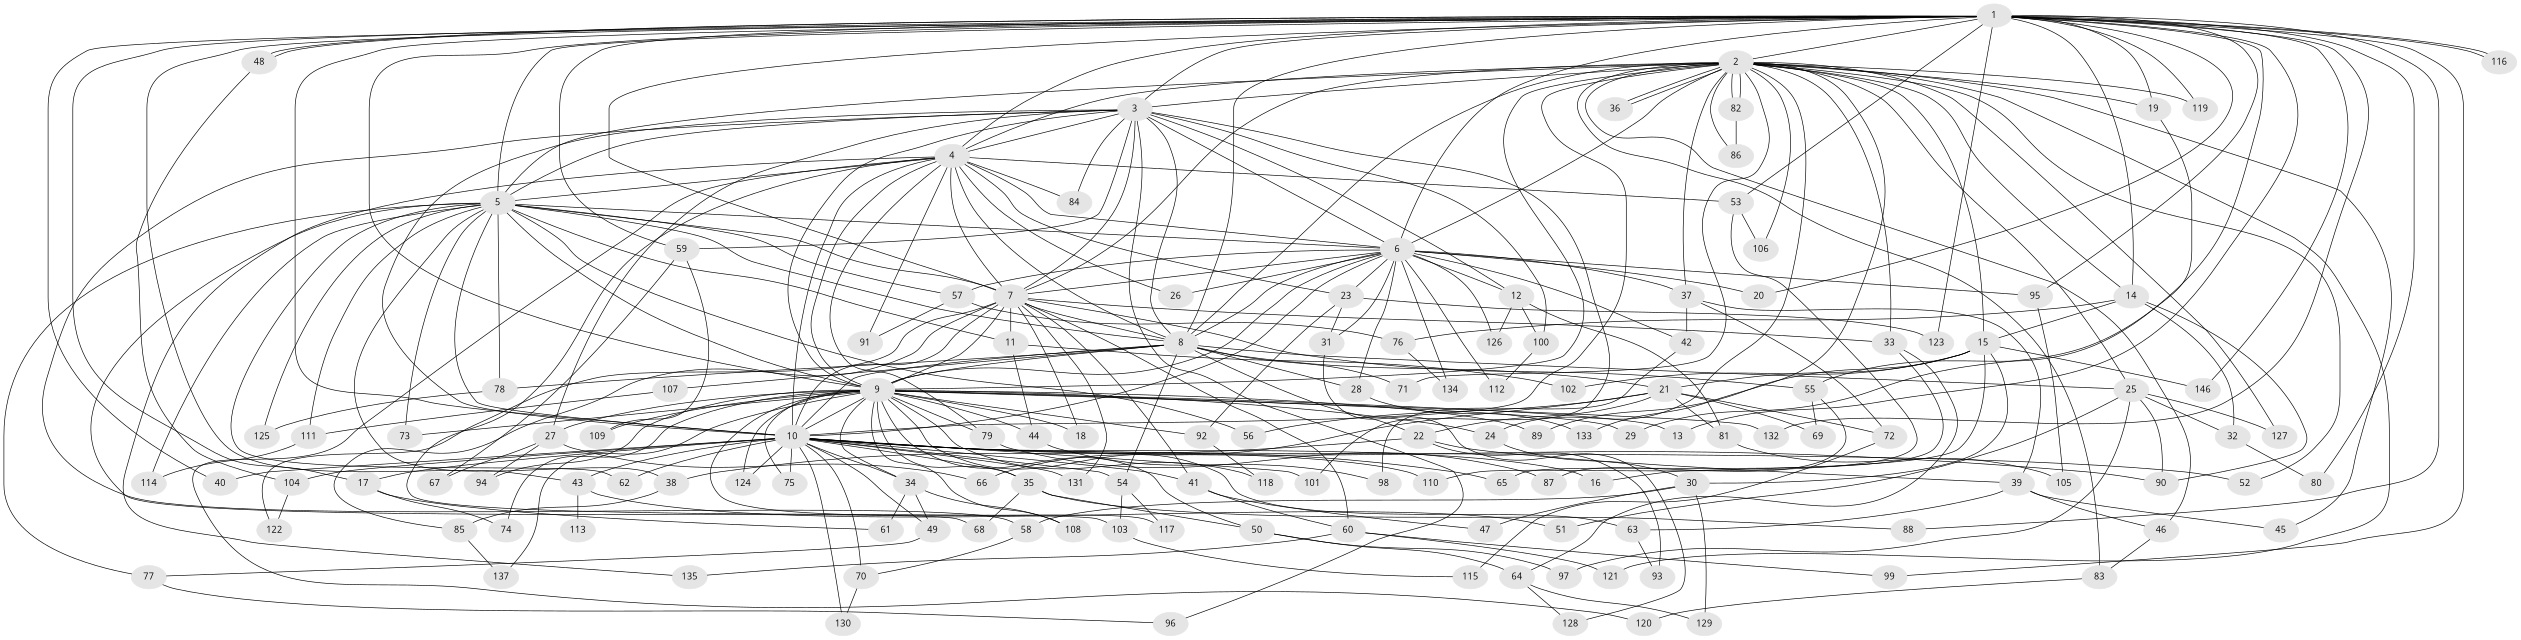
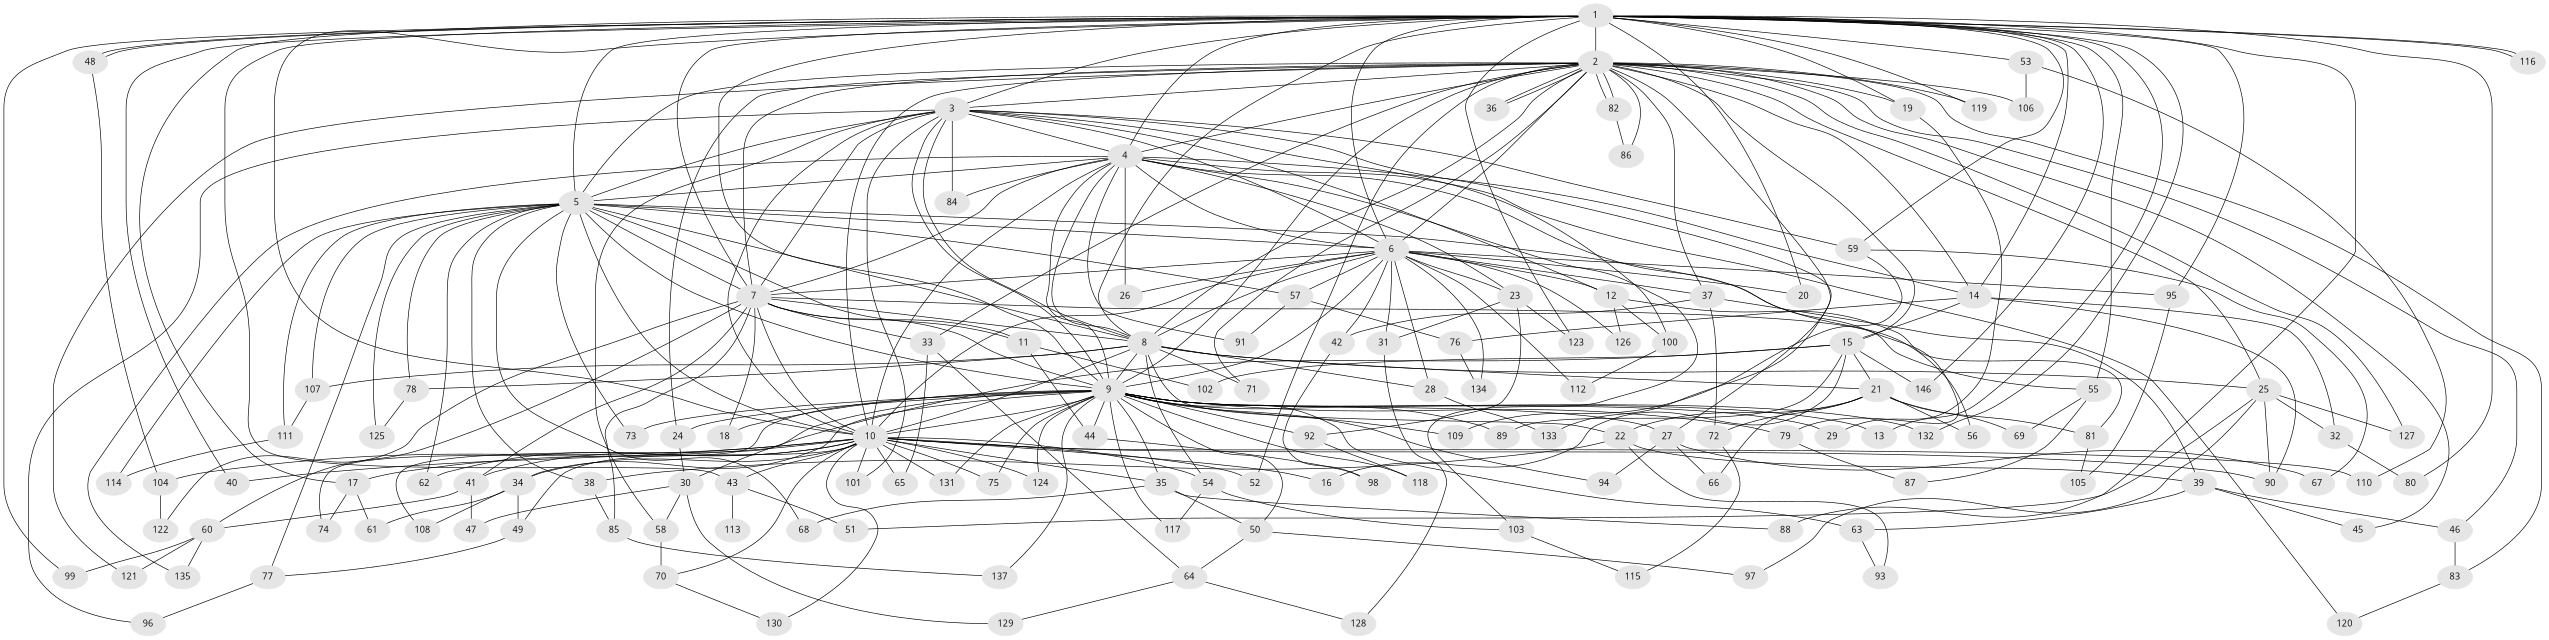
edge "4" -- "53": now "4" -- "14"
edge "5" -- "107": added
edge "7" -- "131": now "9" -- "131"
